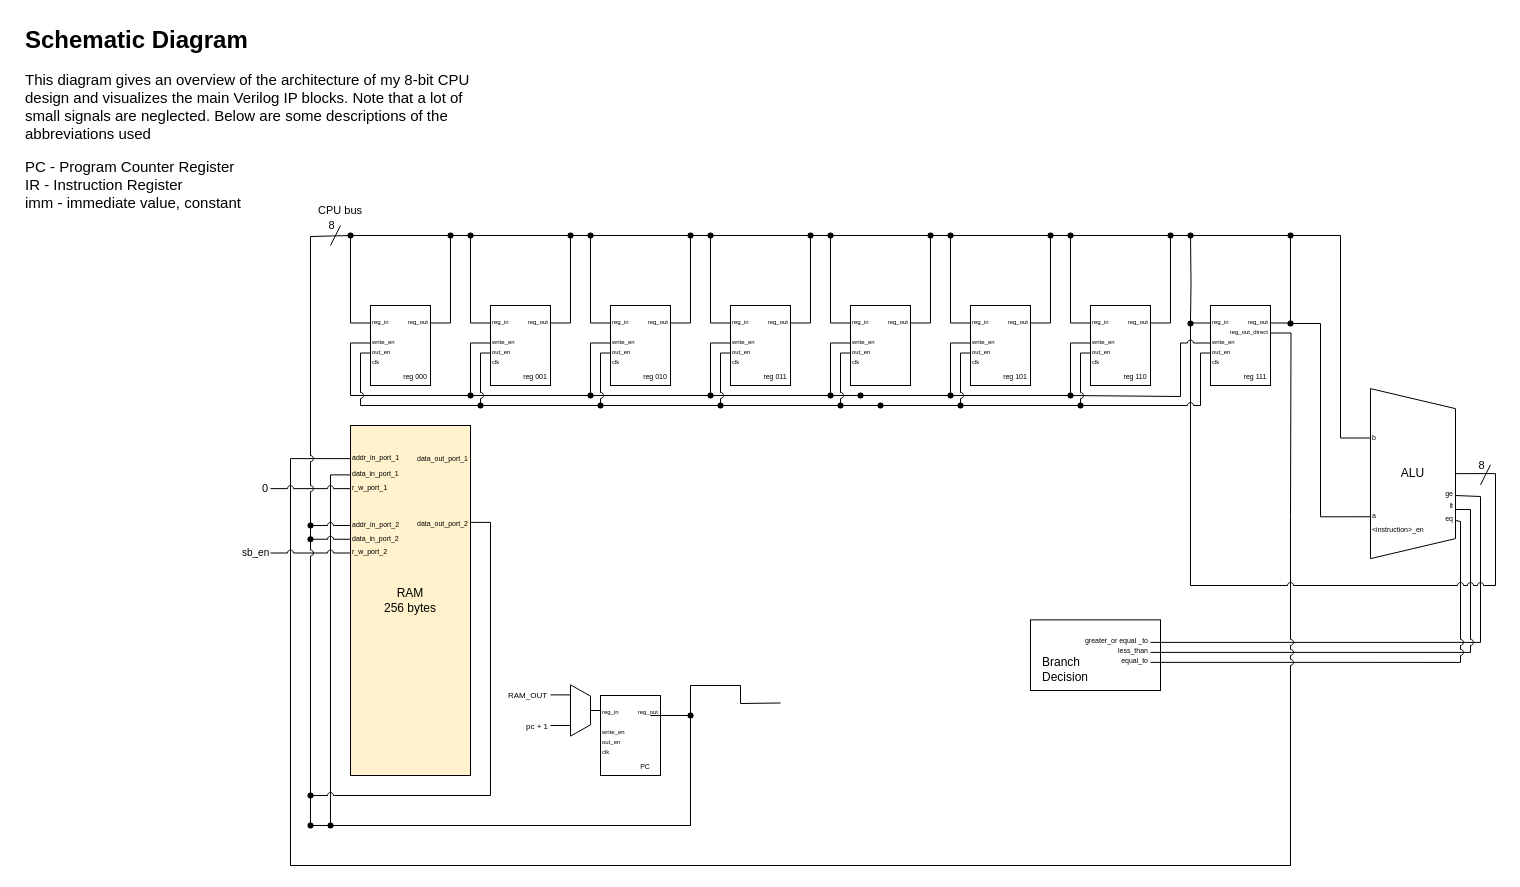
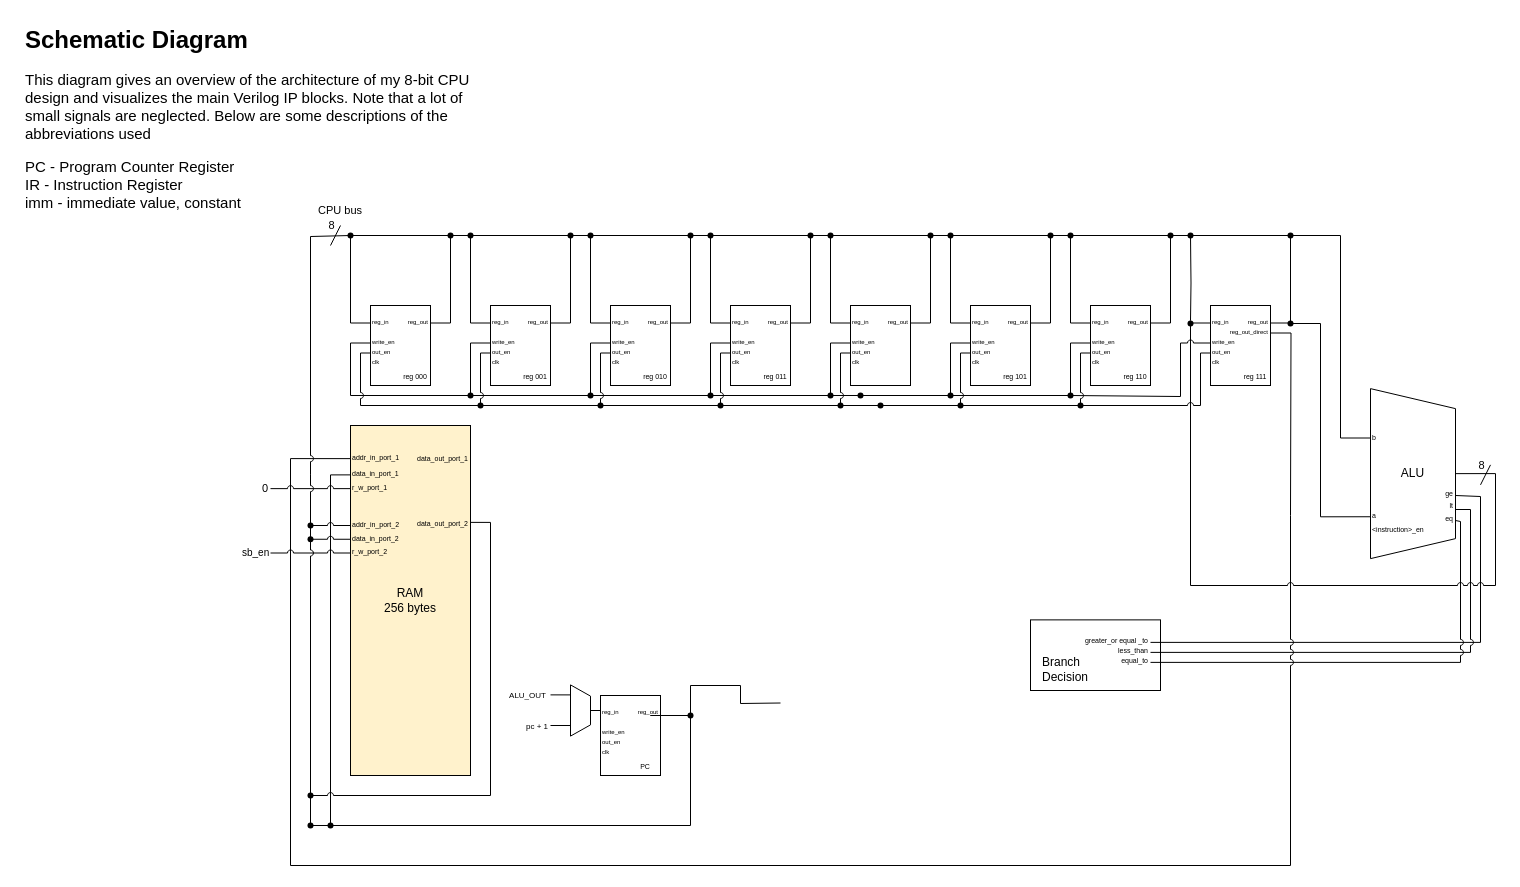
node "RAM_OUT": label "RAM_OUT" -> "ALU_OUT"
